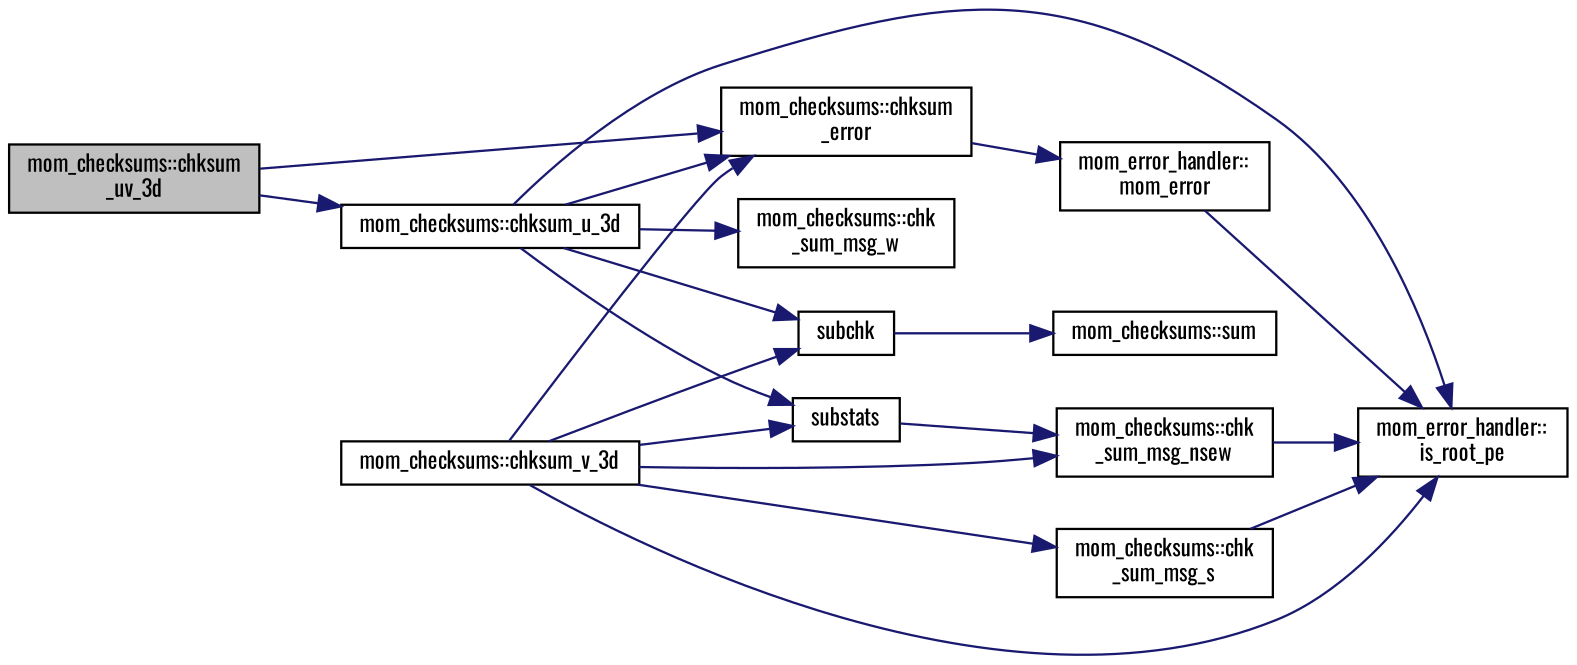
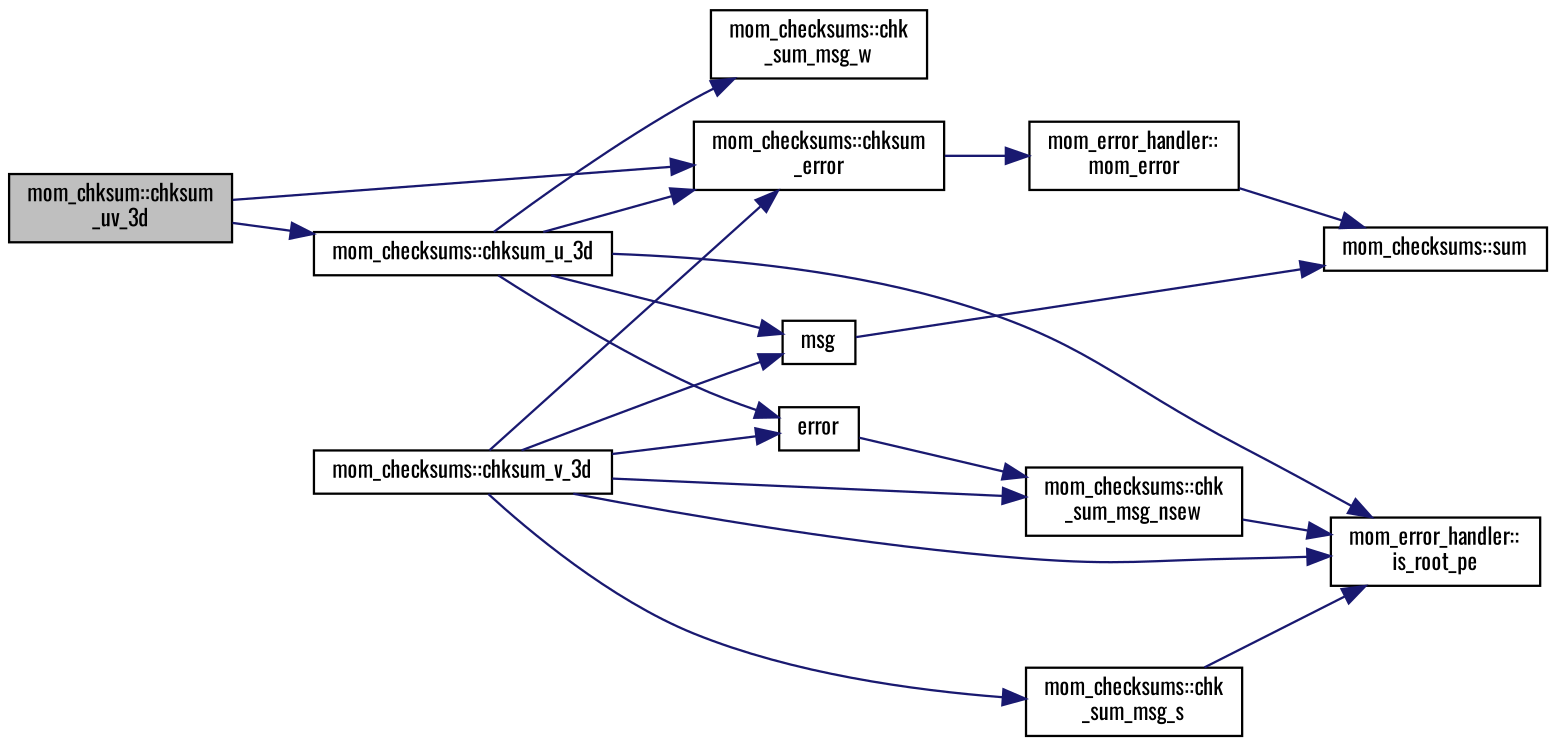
node "mom_checksums::chksum _uv_3d": label "mom_checksums::chksum _uv_3d" -> "mom_chksum::chksum _uv_3d"
edge "mom_error_handler:: mom_error" -> "mom_error_handler:: is_root_pe": now "mom_error_handler:: mom_error" -> "mom_checksums::sum"
node "subchk": label "subchk" -> "msg"
node "substats": label "substats" -> "error"
